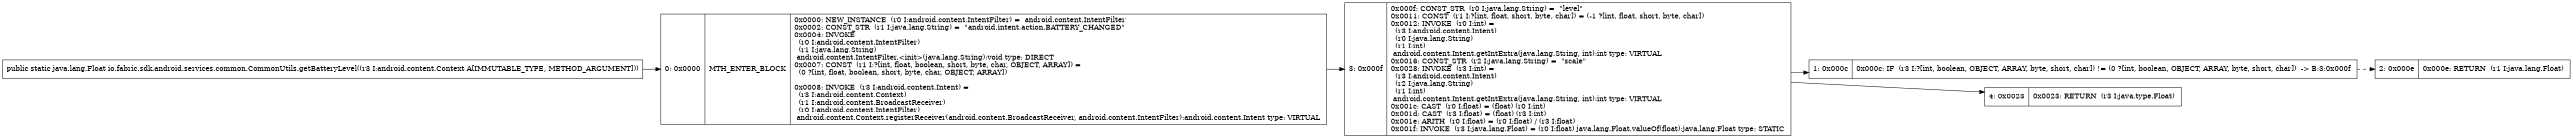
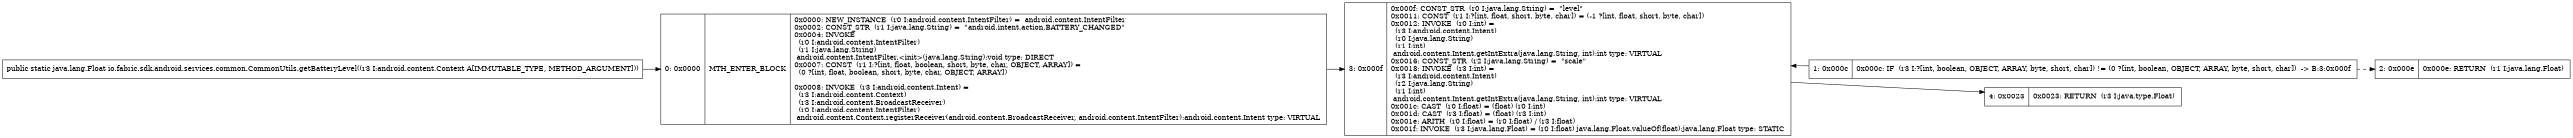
node "3: 0x000f": text "0x0028: INVOKE  (r3 I:int) =" -> "0x0018: INVOKE  (r3 I:int) ="
edge "3: 0x000f" -> "1: 0x000c": reversed
node "0: 0x0000": text "(r1 I:android.content.BroadcastReceiver)" -> "(r3 I:android.content.BroadcastReceiver)"
